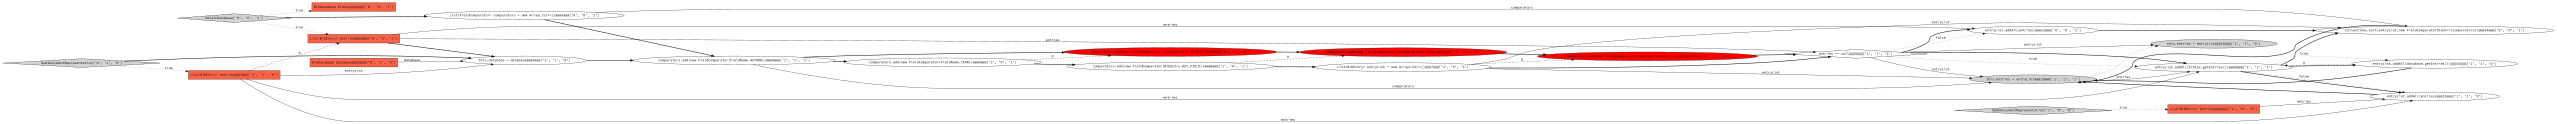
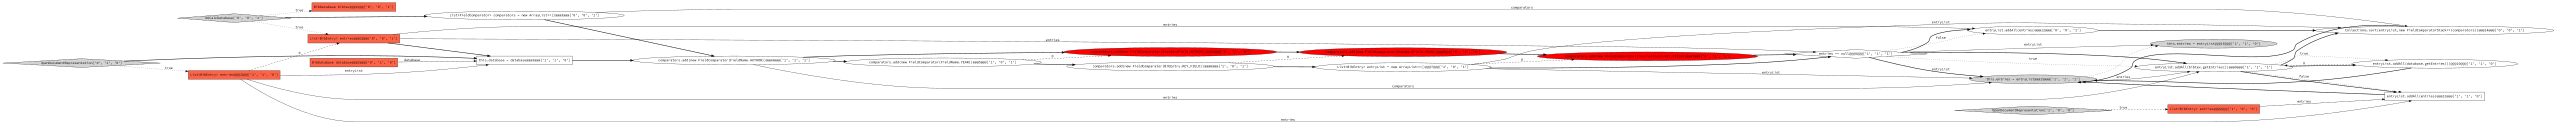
node "this.database = database@@@3@@@['1', '1', '0']": shape ellipse -> box
edge "entries == null@@@8@@@['1', '1', '1']" -> "this.entries = entryList@@@15@@@['1', '1', '1']": style solid -> bold
node "entryList.addAll(entries)@@@13@@@['1', '1', '0']": shape ellipse -> box
edge "OpenDocumentRepresentation['1', '0', '0']" -> "List<BibEntry> entries@@@2@@@['1', '0', '0']": style dotted -> dashed
